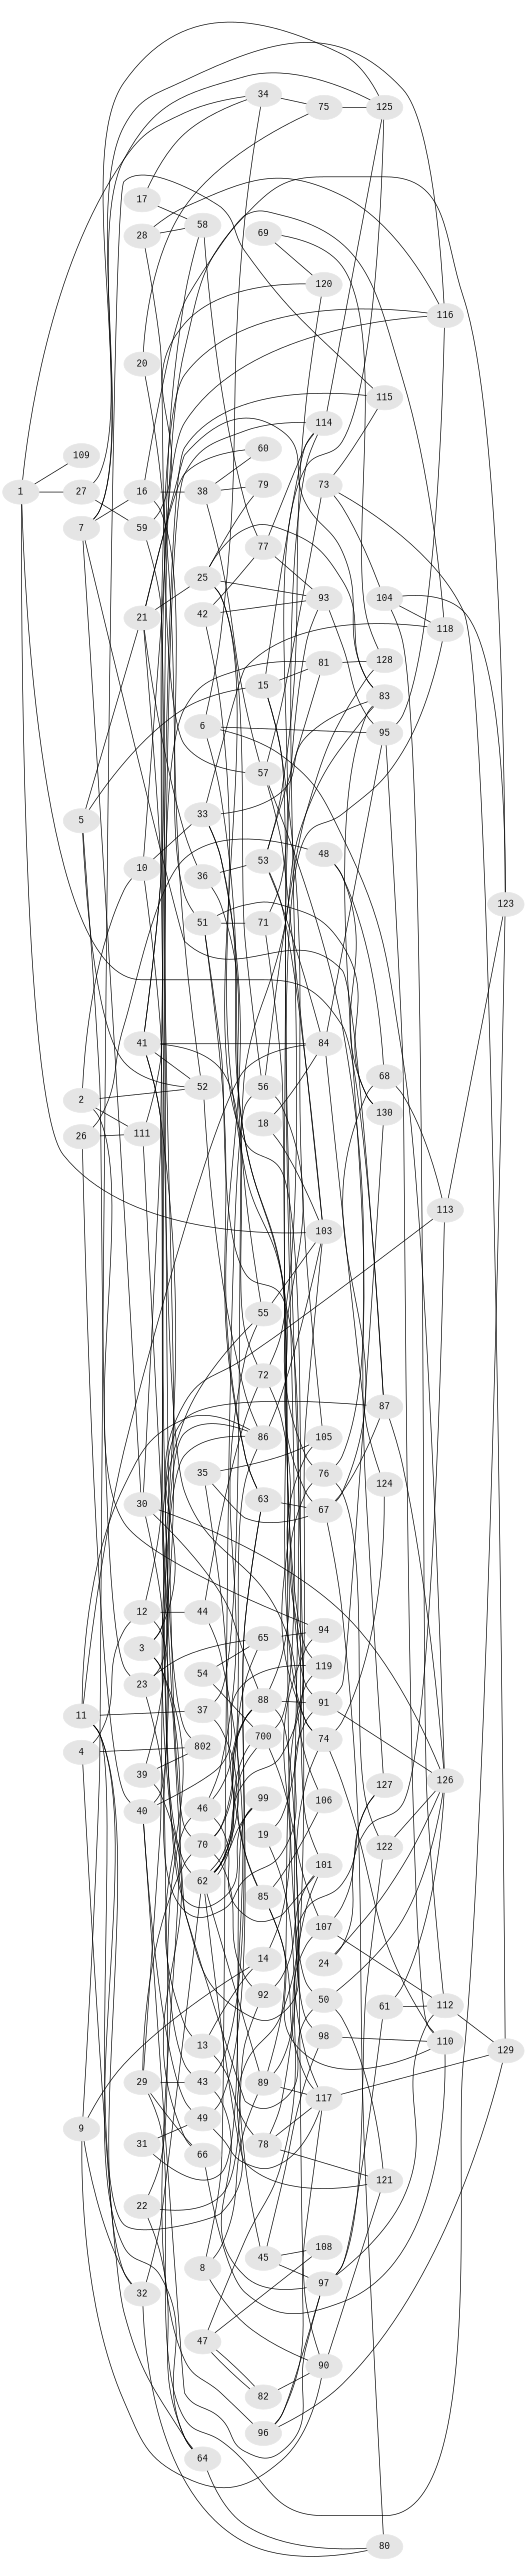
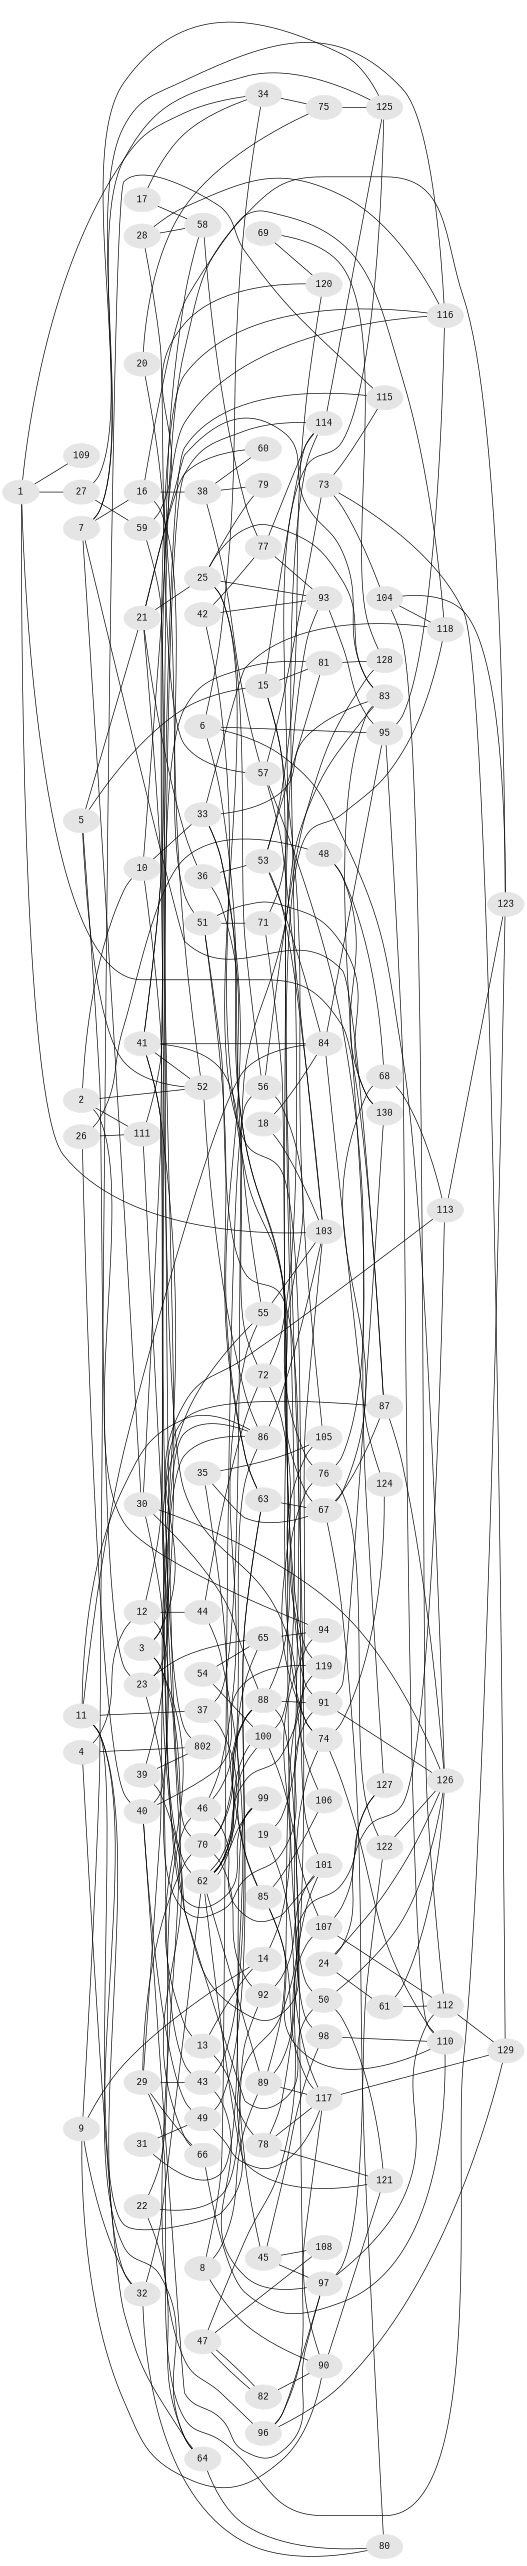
node "700": label "700" -> "100"
edge "61" -- "97": now "61" -- "24"
